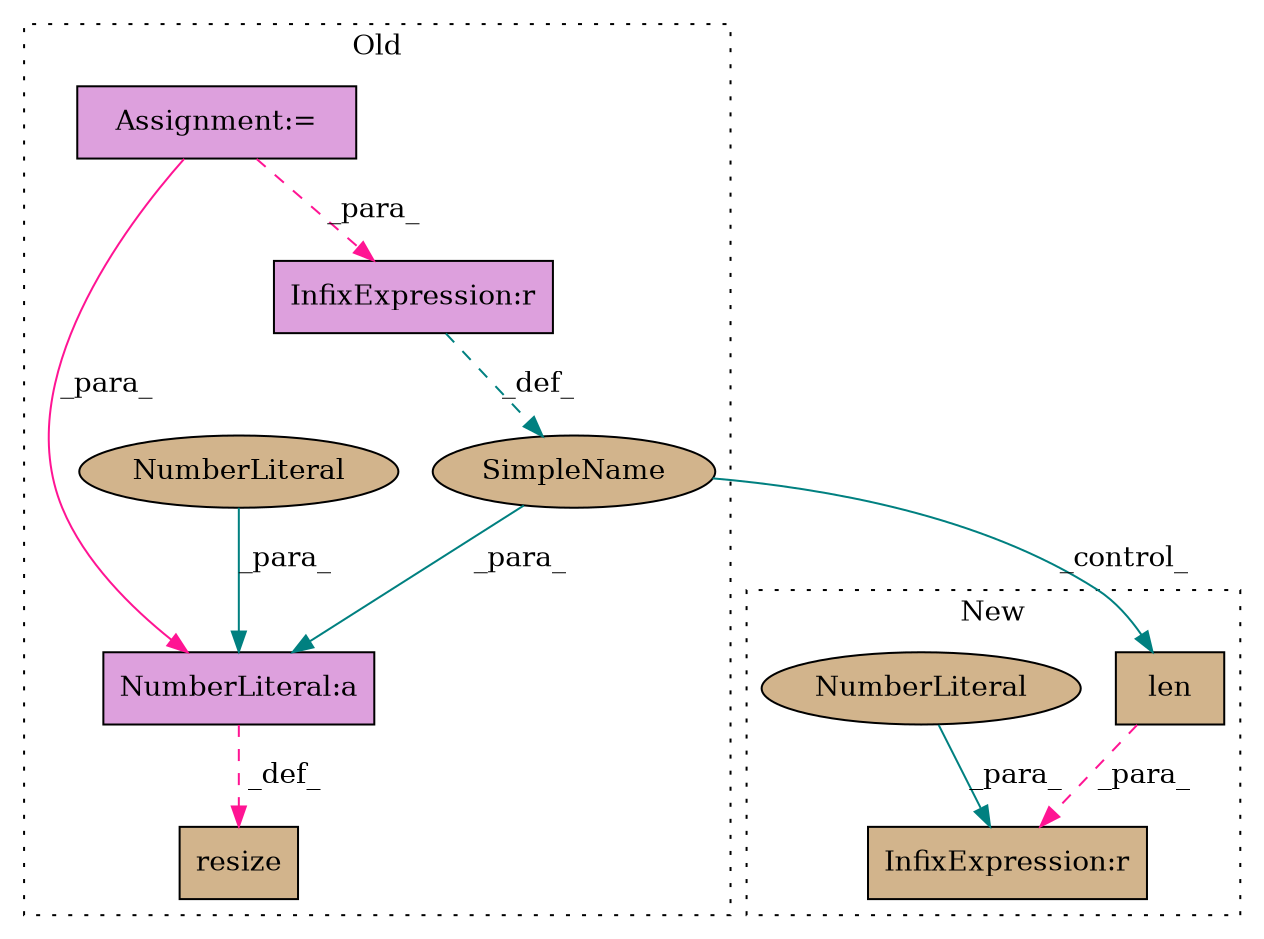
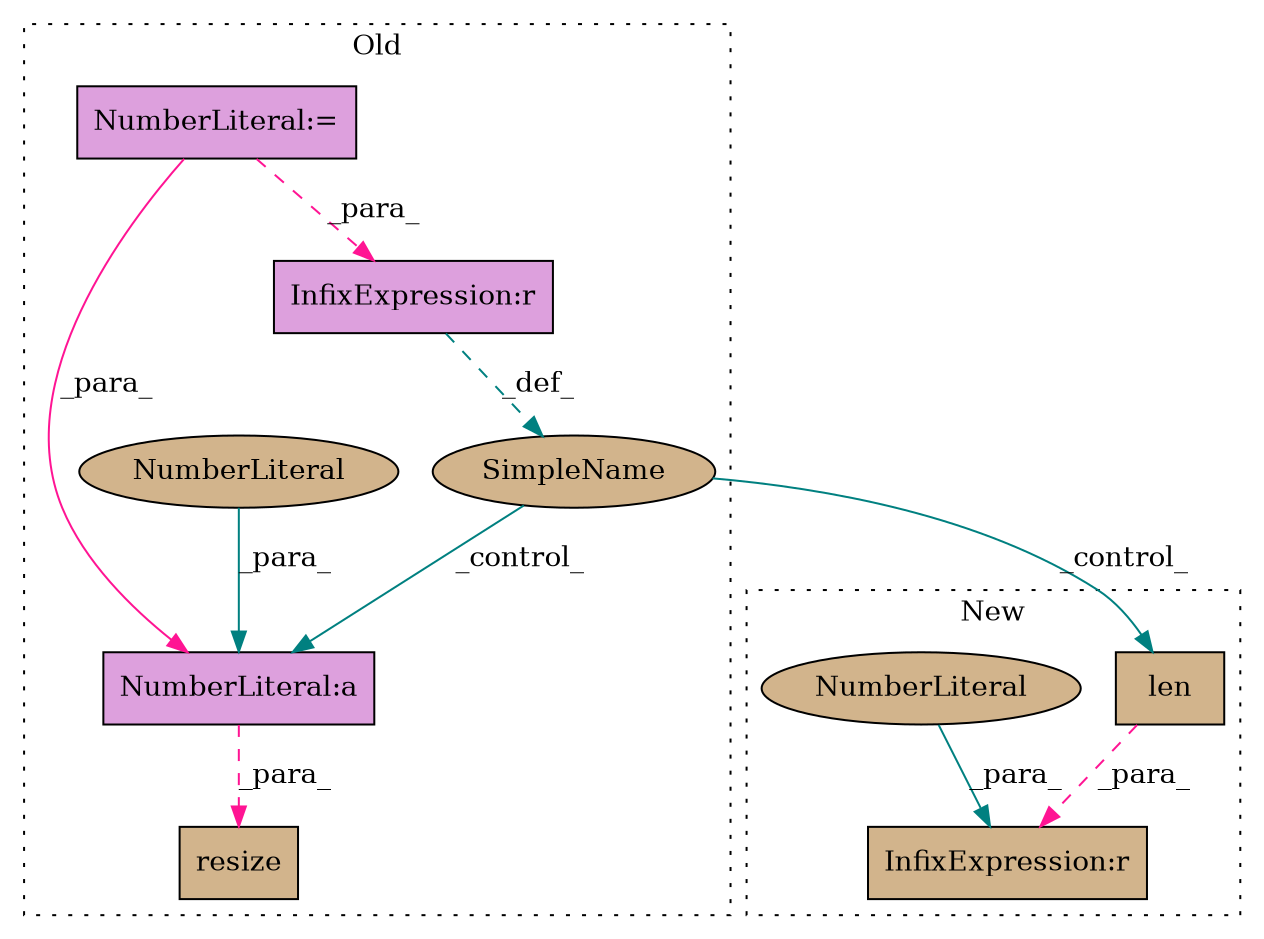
node "Assignment:=": label "Assignment:=" -> "NumberLiteral:="
edge "SimpleName" -> "NumberLiteral:a": label "_para_" -> "_control_"
edge "NumberLiteral:a" -> "resize": label "_def_" -> "_para_"
